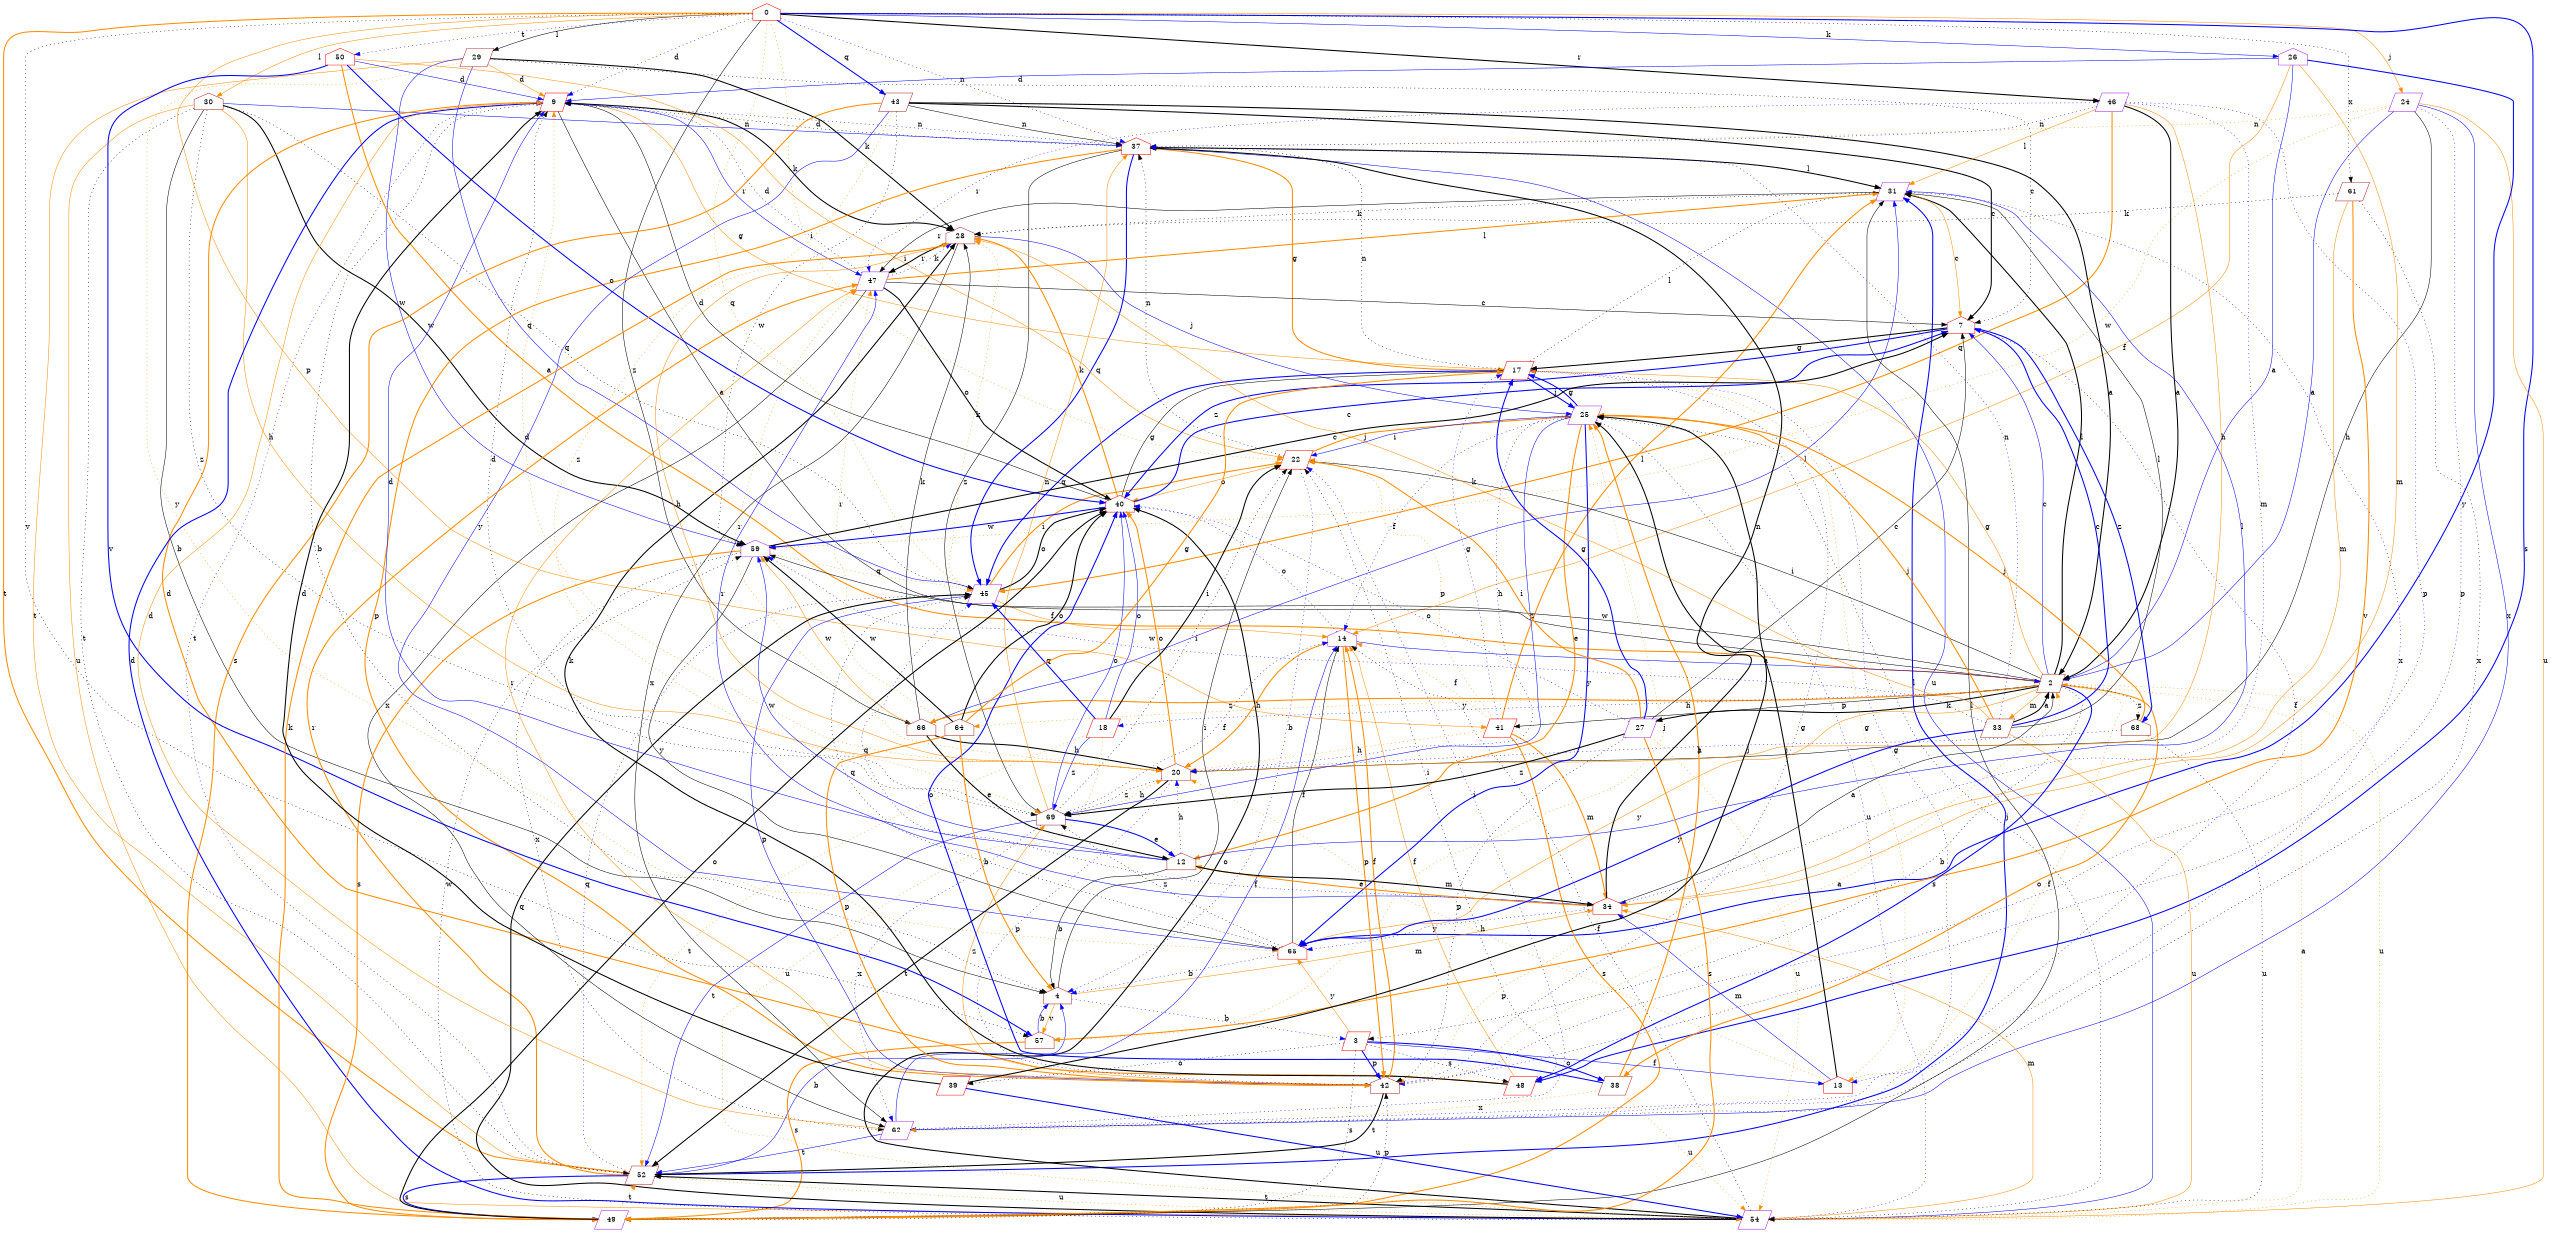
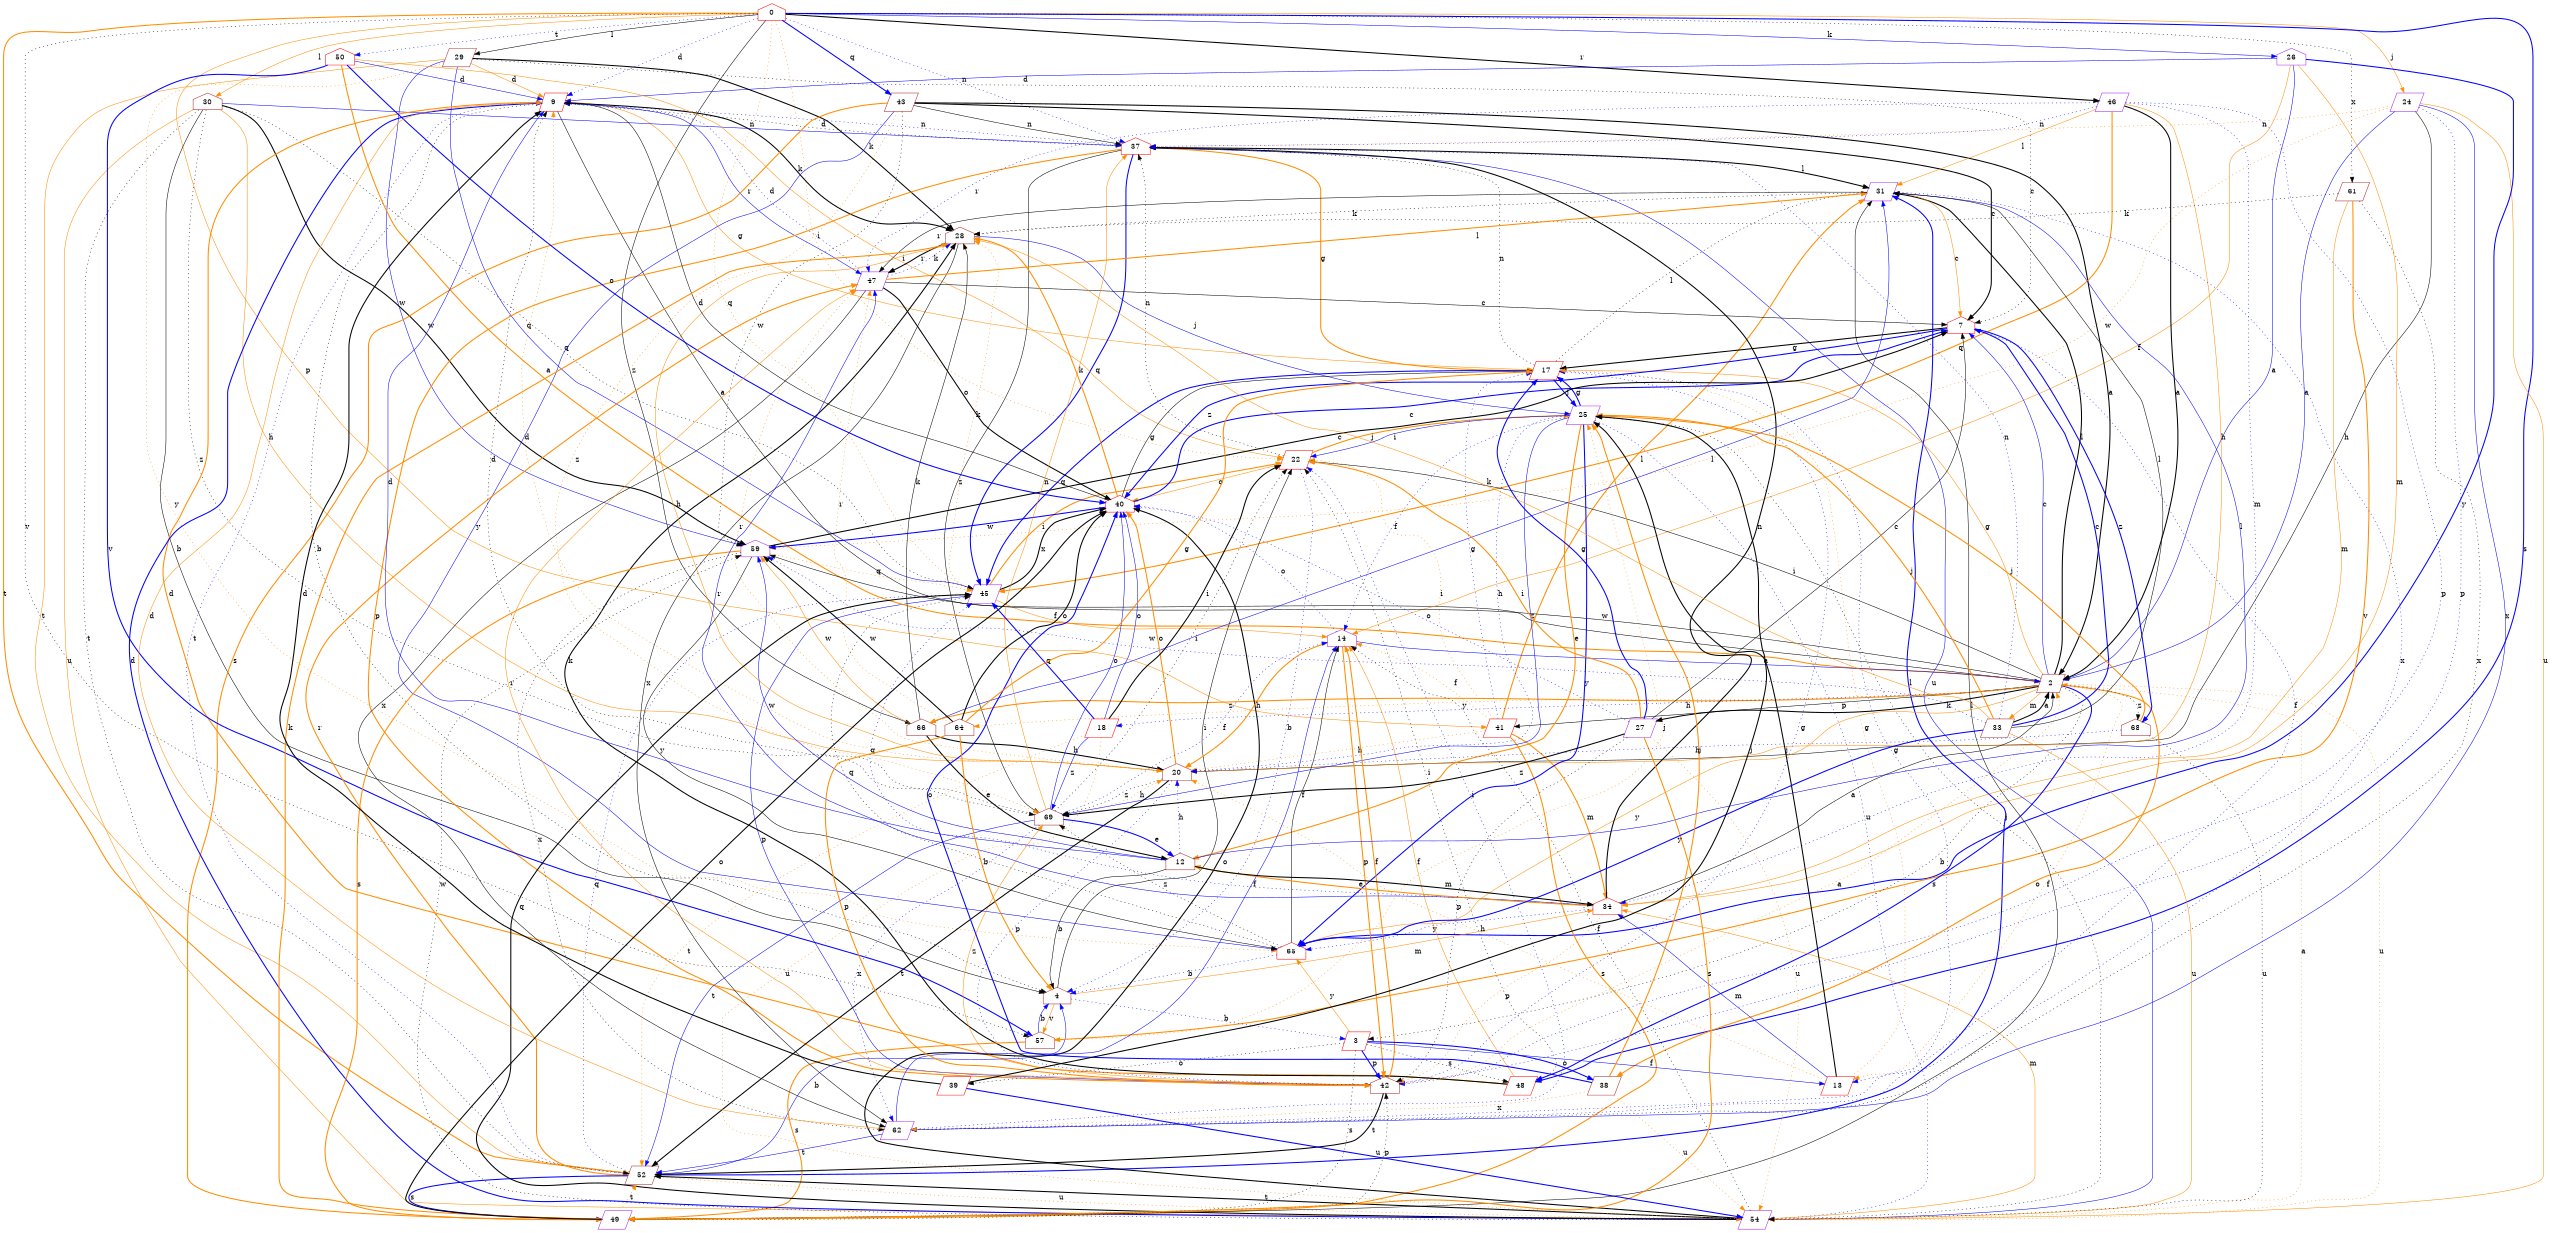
edge "45" -> "40": label "o" -> "x"
edge "41" -> "22": label "p" -> "i"
node "13": shape house -> parallelogram
